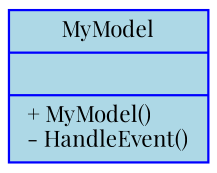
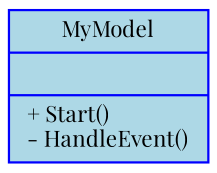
node "MyModel": text "+ MyModel()" -> "+ Start()"
